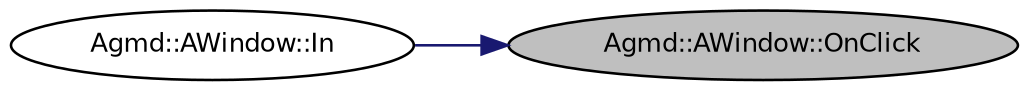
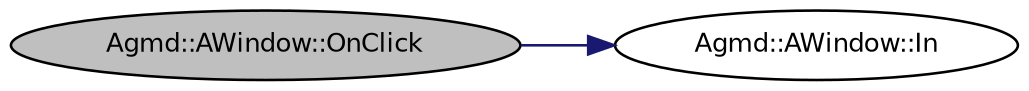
edge "Agmd::AWindow::In" -> "Agmd::AWindow::OnClick": reversed
